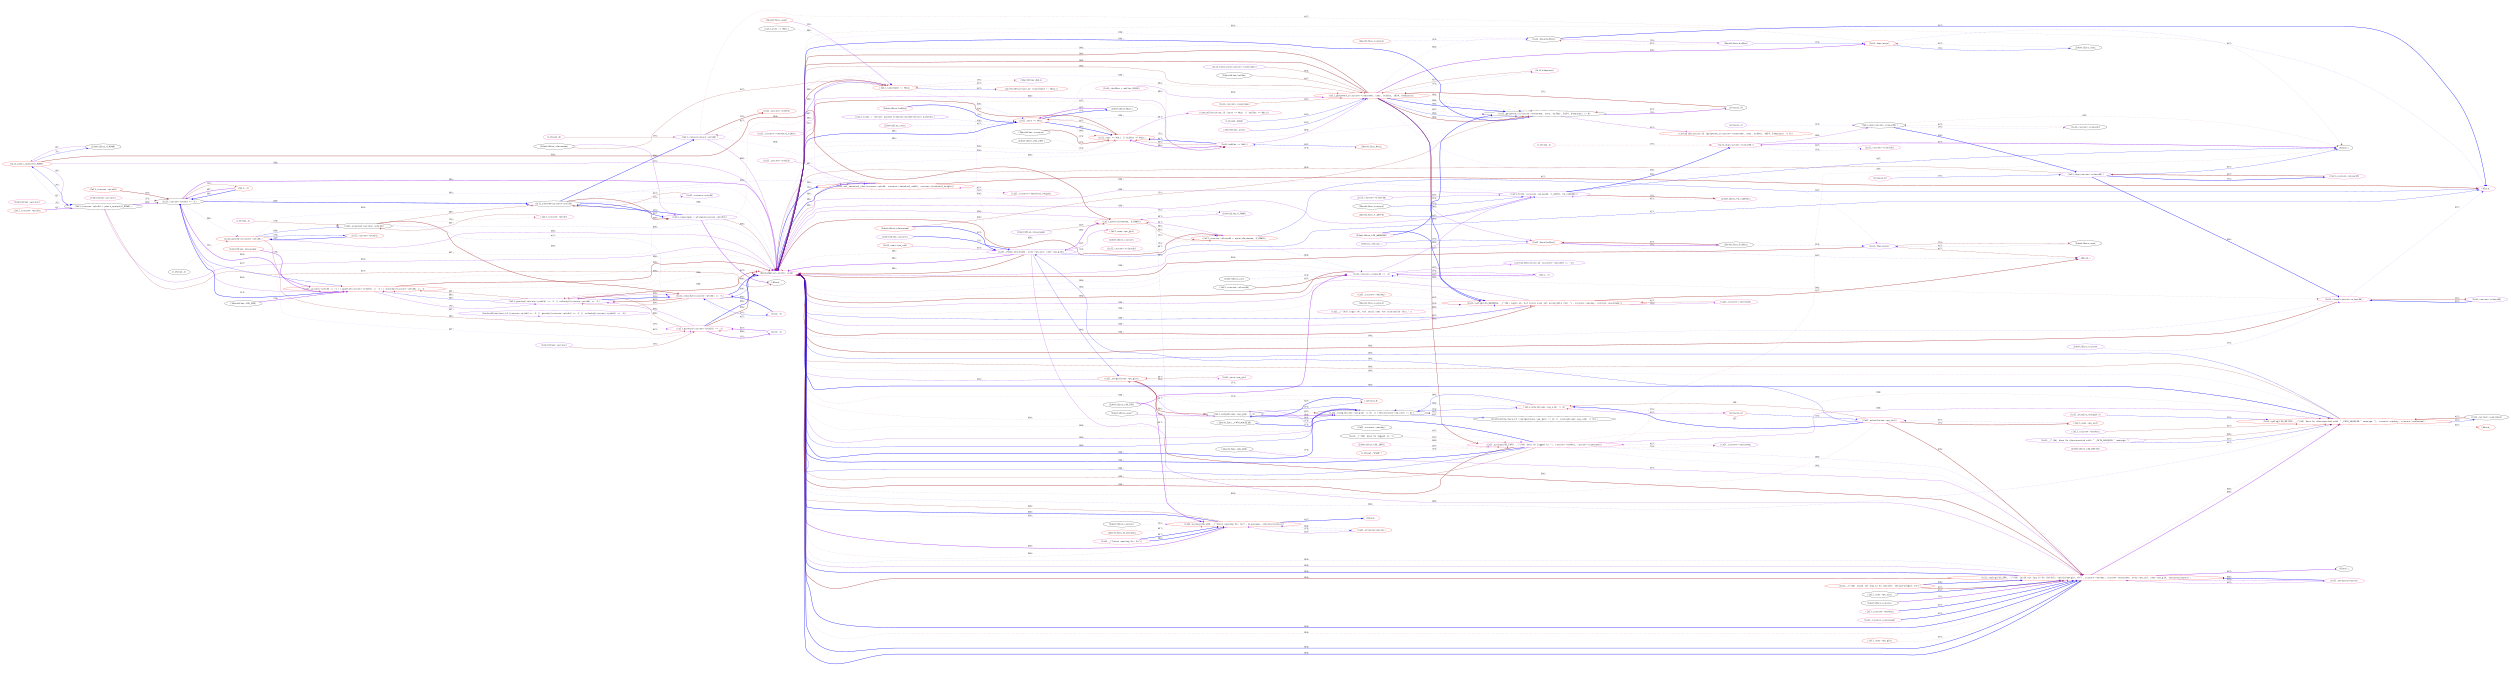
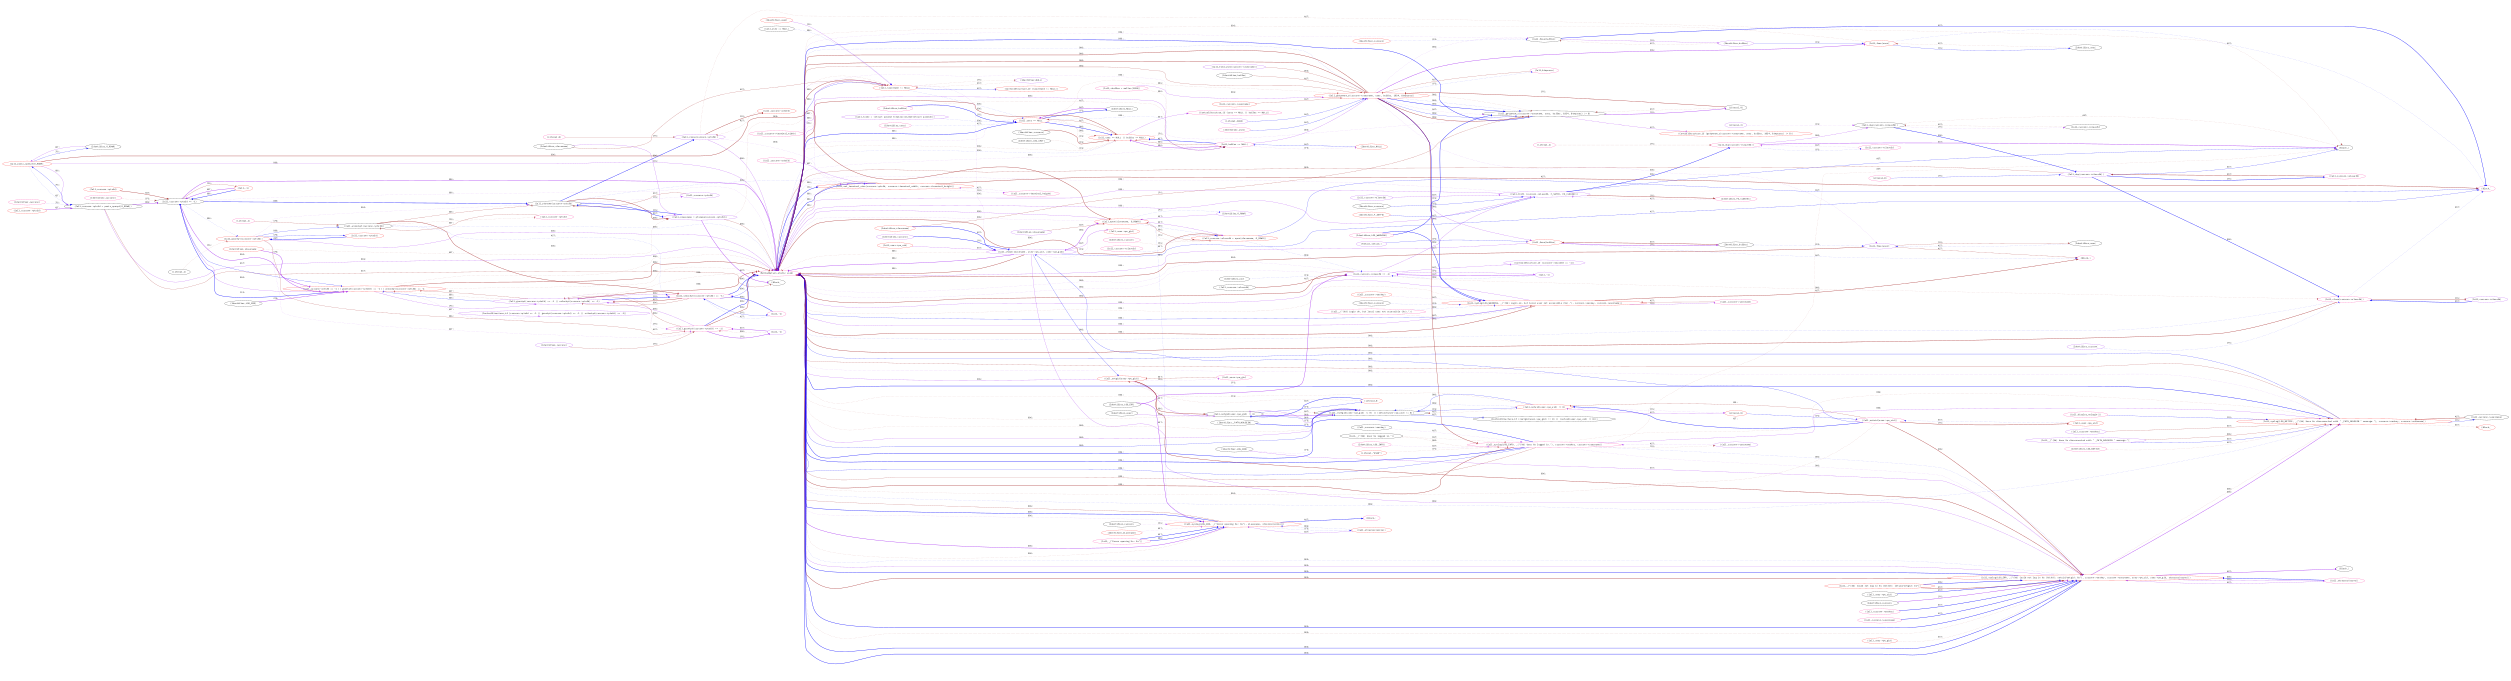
edge "(Call,ptsname(curconn->ptsfd))" -> "(MethodReturn,static void)": removed, label "DDG:"
